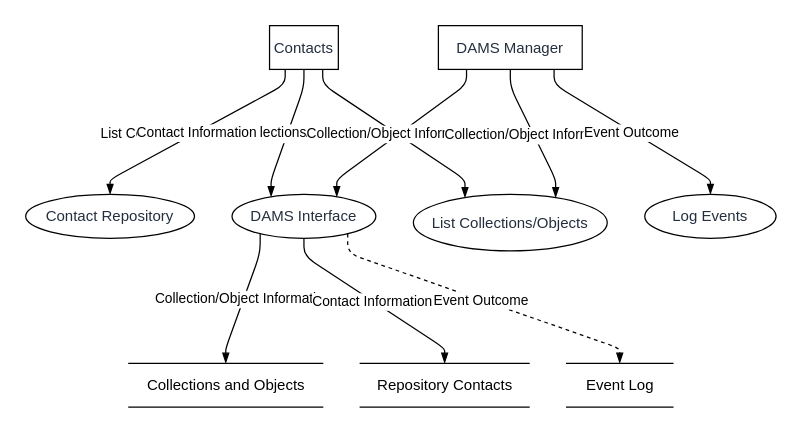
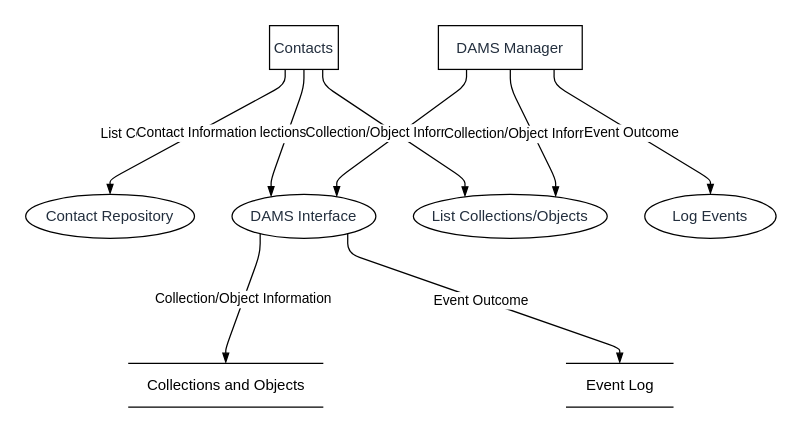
node "List Collections/Objects": size 194x56 -> 194x44
edge "DAMS Interface" -> "Event Log": style dashed -> solid
edge "DAMS Interface" -> "Repository Contacts": removed, label "Contact Information"
node "Repository Contacts": removed
